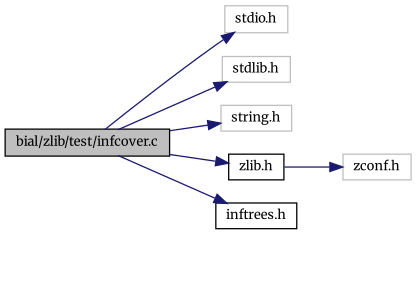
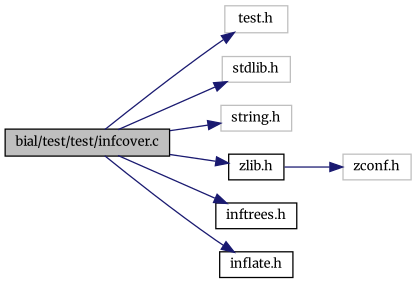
node "stdio.h": label "stdio.h" -> "test.h"
node "bial/zlib/test/infcover.c": label "bial/zlib/test/infcover.c" -> "bial/test/test/infcover.c"
node "inflate.h": added
